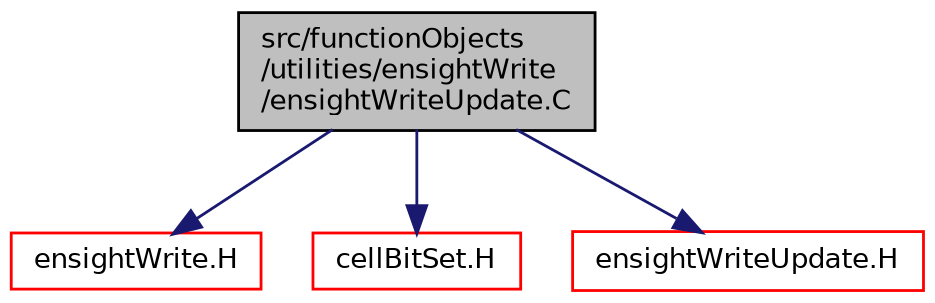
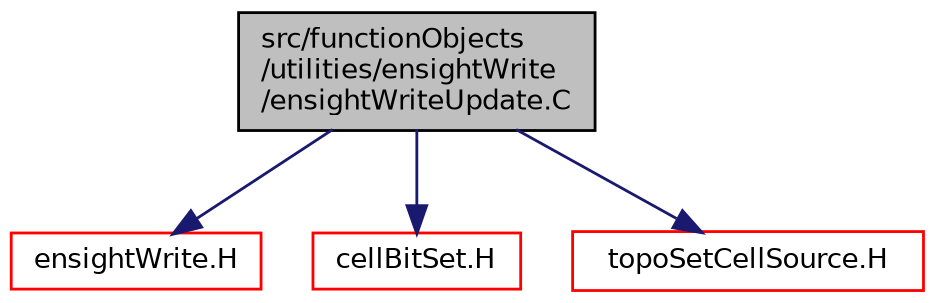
node "ensightWriteUpdate.H": label "ensightWriteUpdate.H" -> "topoSetCellSource.H"
